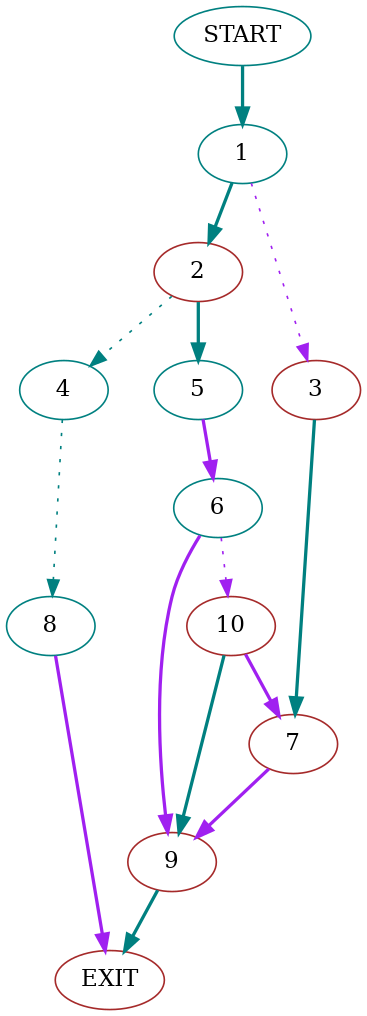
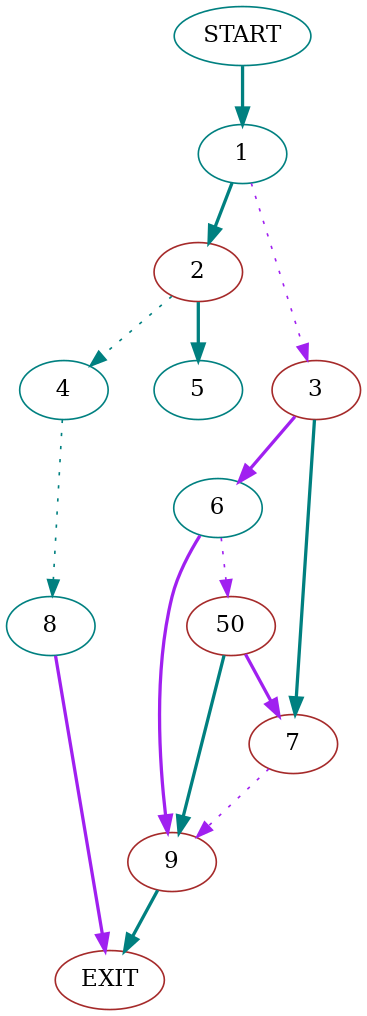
edge "5" -> "6": now "3" -> "6"
node "10": label "10" -> "50"
edge "7" -> "9": style bold -> dotted
